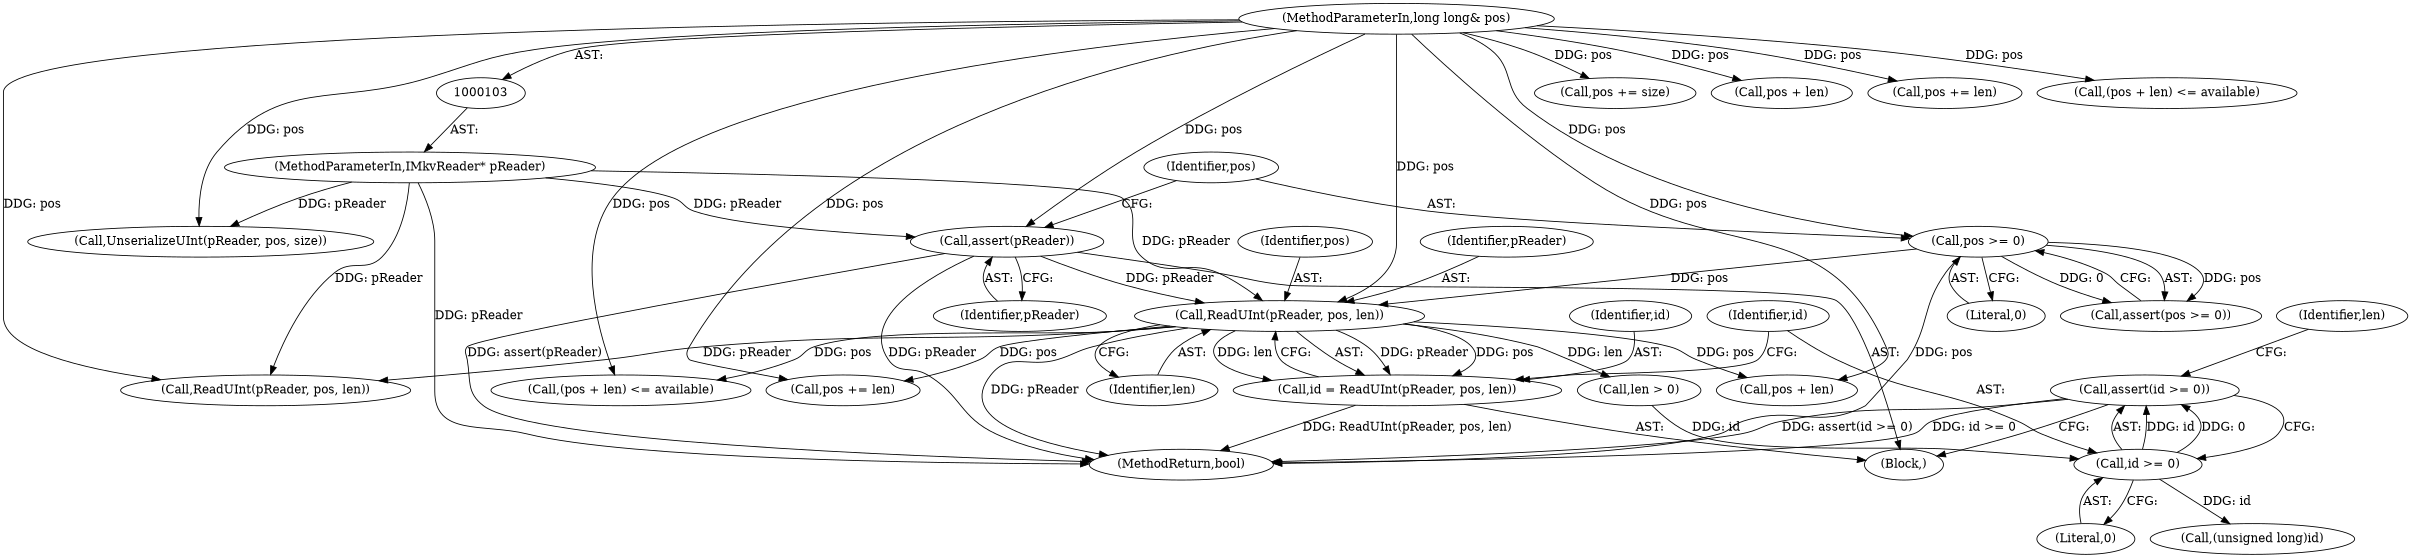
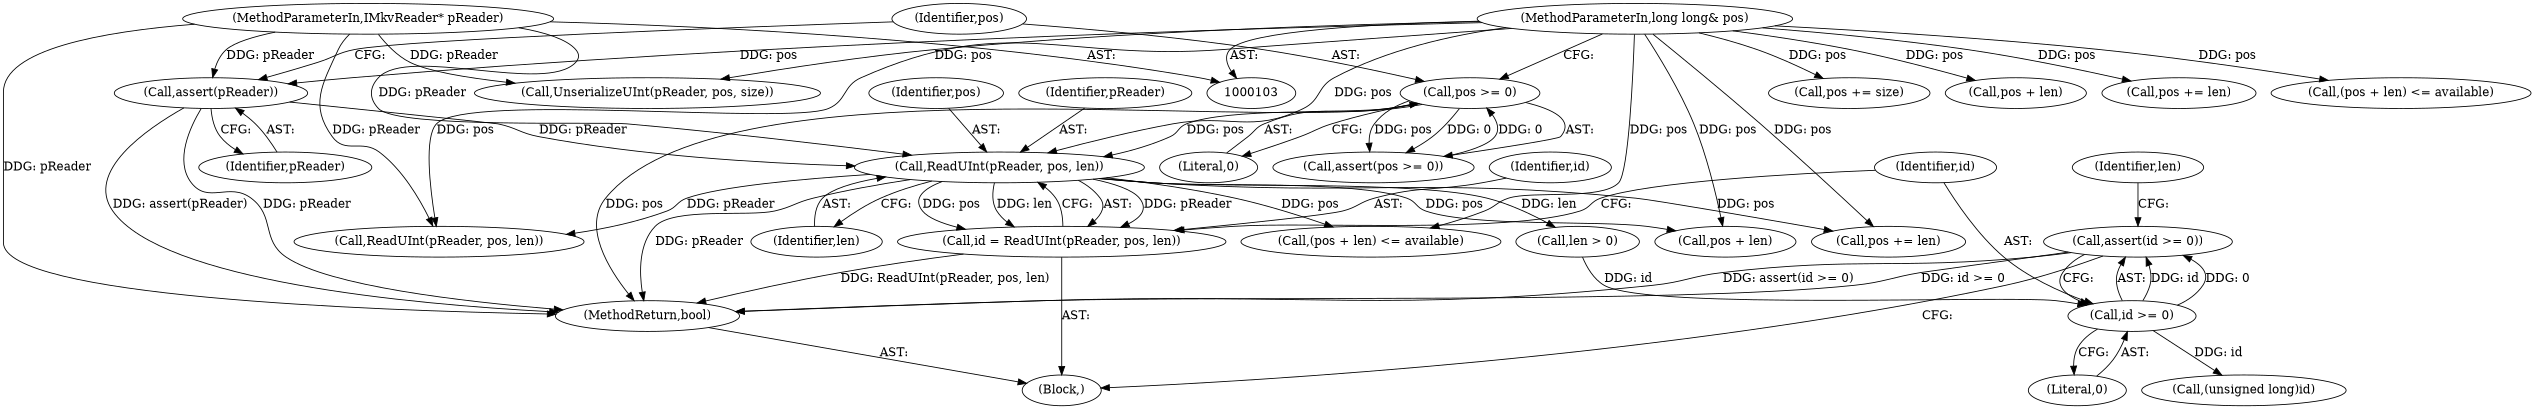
edge "1000103" -> "(MethodParameterIn,IMkvReader* pReader)": reversed
edge "(MethodParameterIn,long long& pos)" -> "(Call,pos >= 0)": label "DDG: pos" -> "CFG: "
edge "(Call,assert(pos >= 0))" -> "(Call,pos >= 0)": label "CFG: " -> "DDG: 0"
edge "(Call,assert(pReader))" -> "(Block,)": now "(MethodReturn,bool)" -> "(Block,)"
